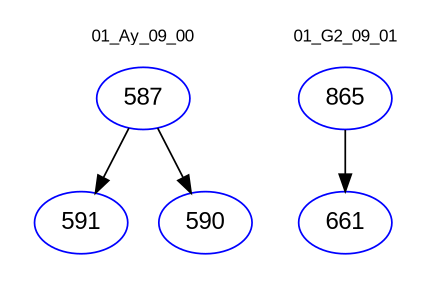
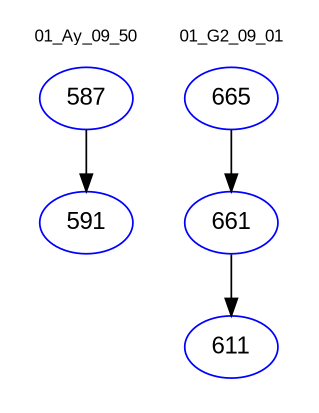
cluster "01_Ay_09_00": label "01_Ay_09_00" -> "01_Ay_09_50"
node "865": label "865" -> "665"
node "590": removed
node "611": added
